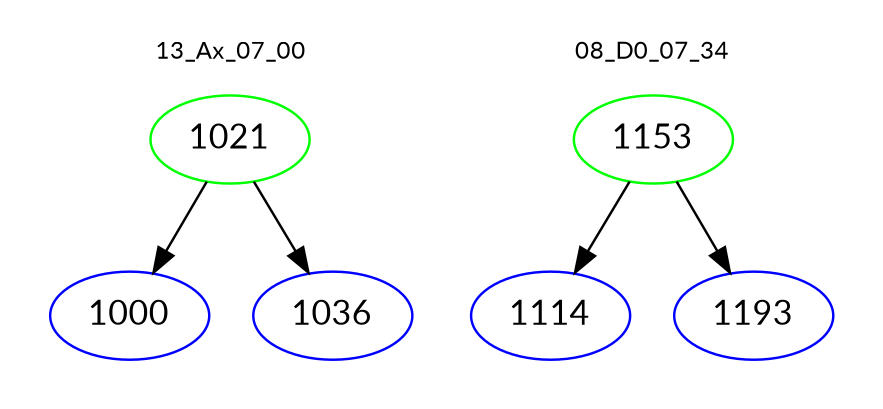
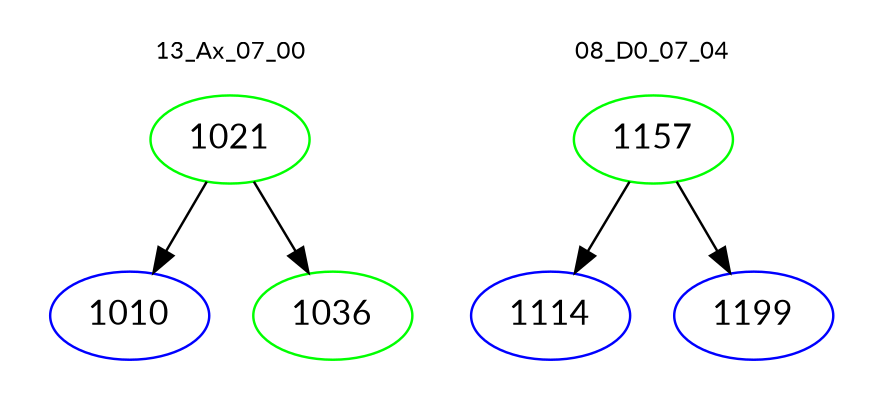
cluster "08_D0_07_34": label "08_D0_07_34" -> "08_D0_07_04"
node "1153": label "1153" -> "1157"
node "1000": label "1000" -> "1010"
node "1036": color blue -> green
node "1193": label "1193" -> "1199"
